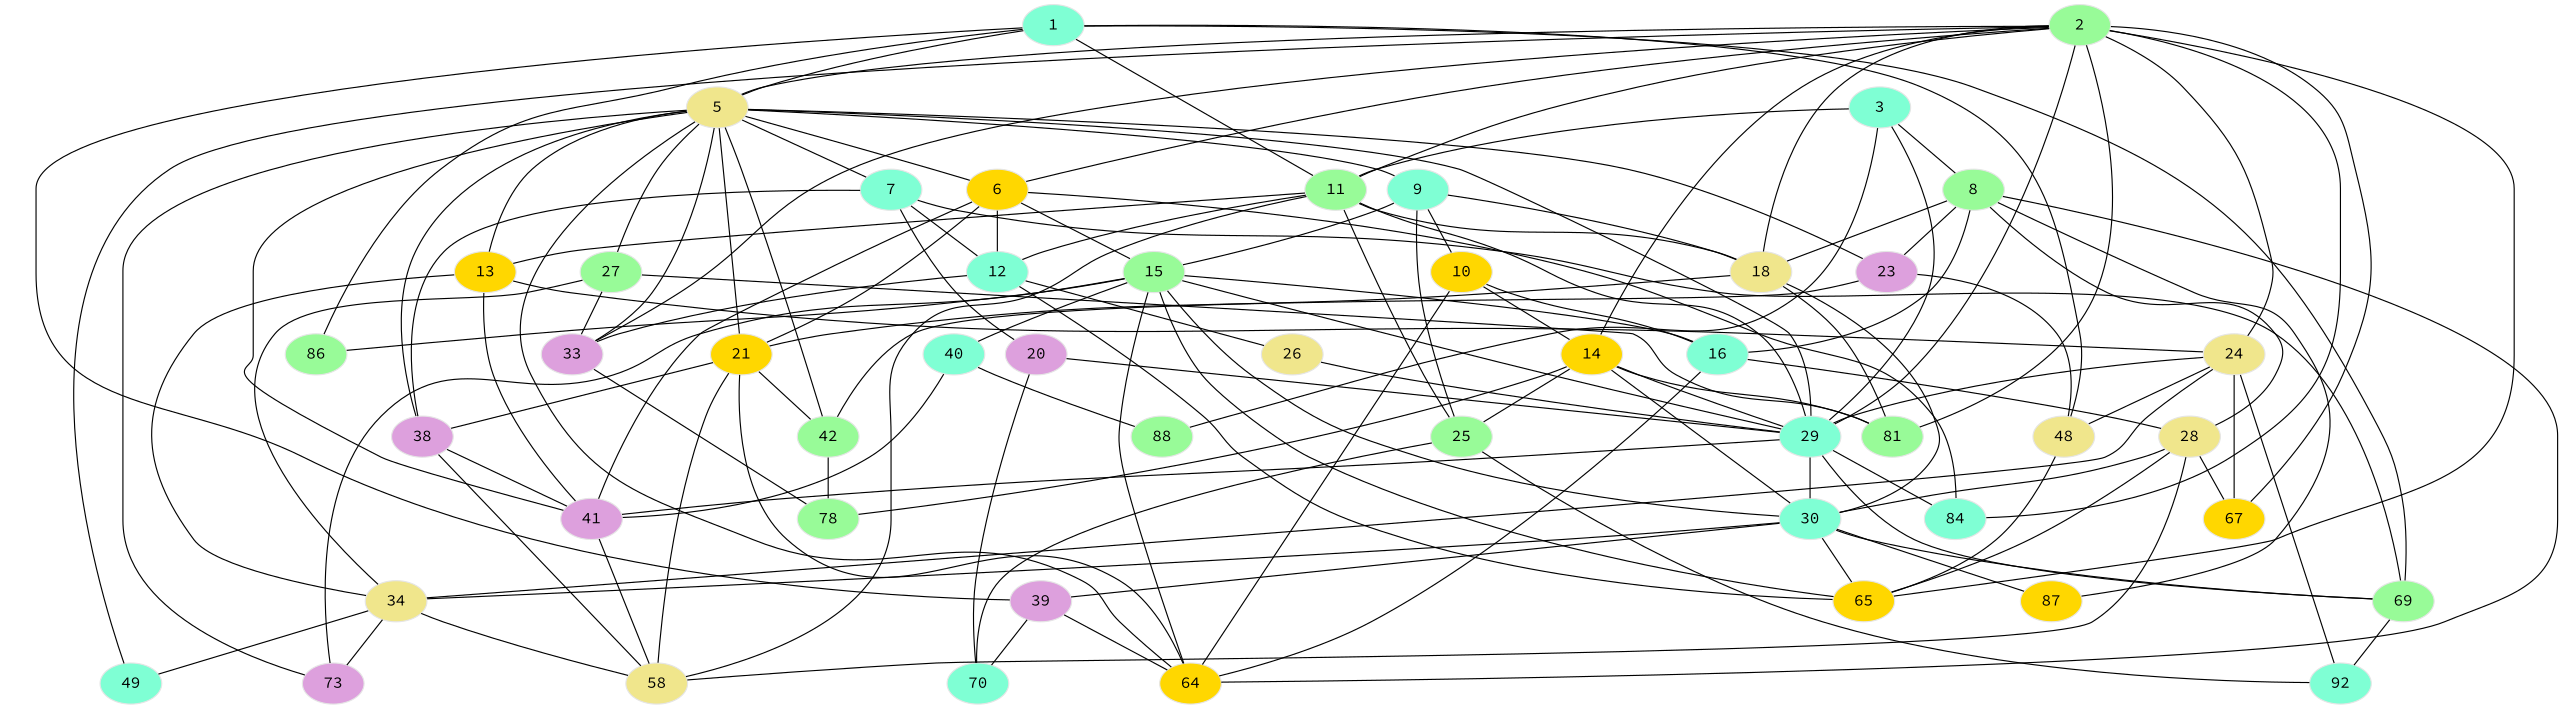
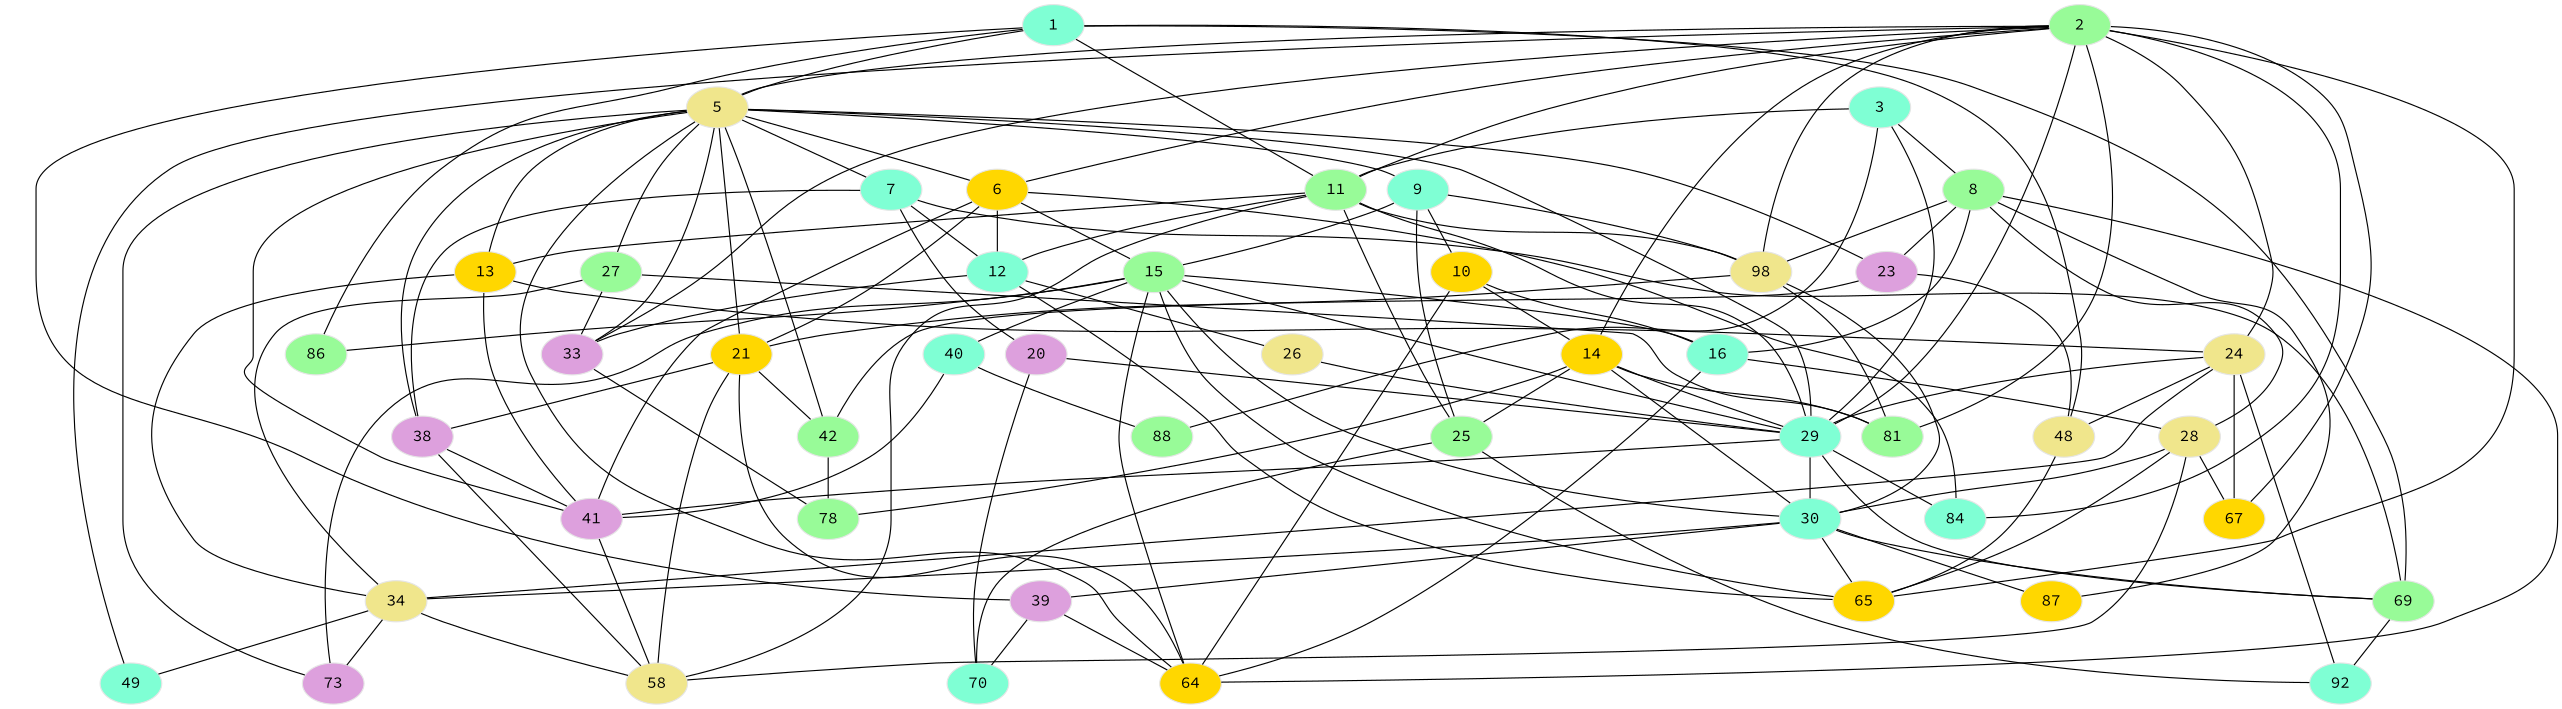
node "18": label "18" -> "98"
